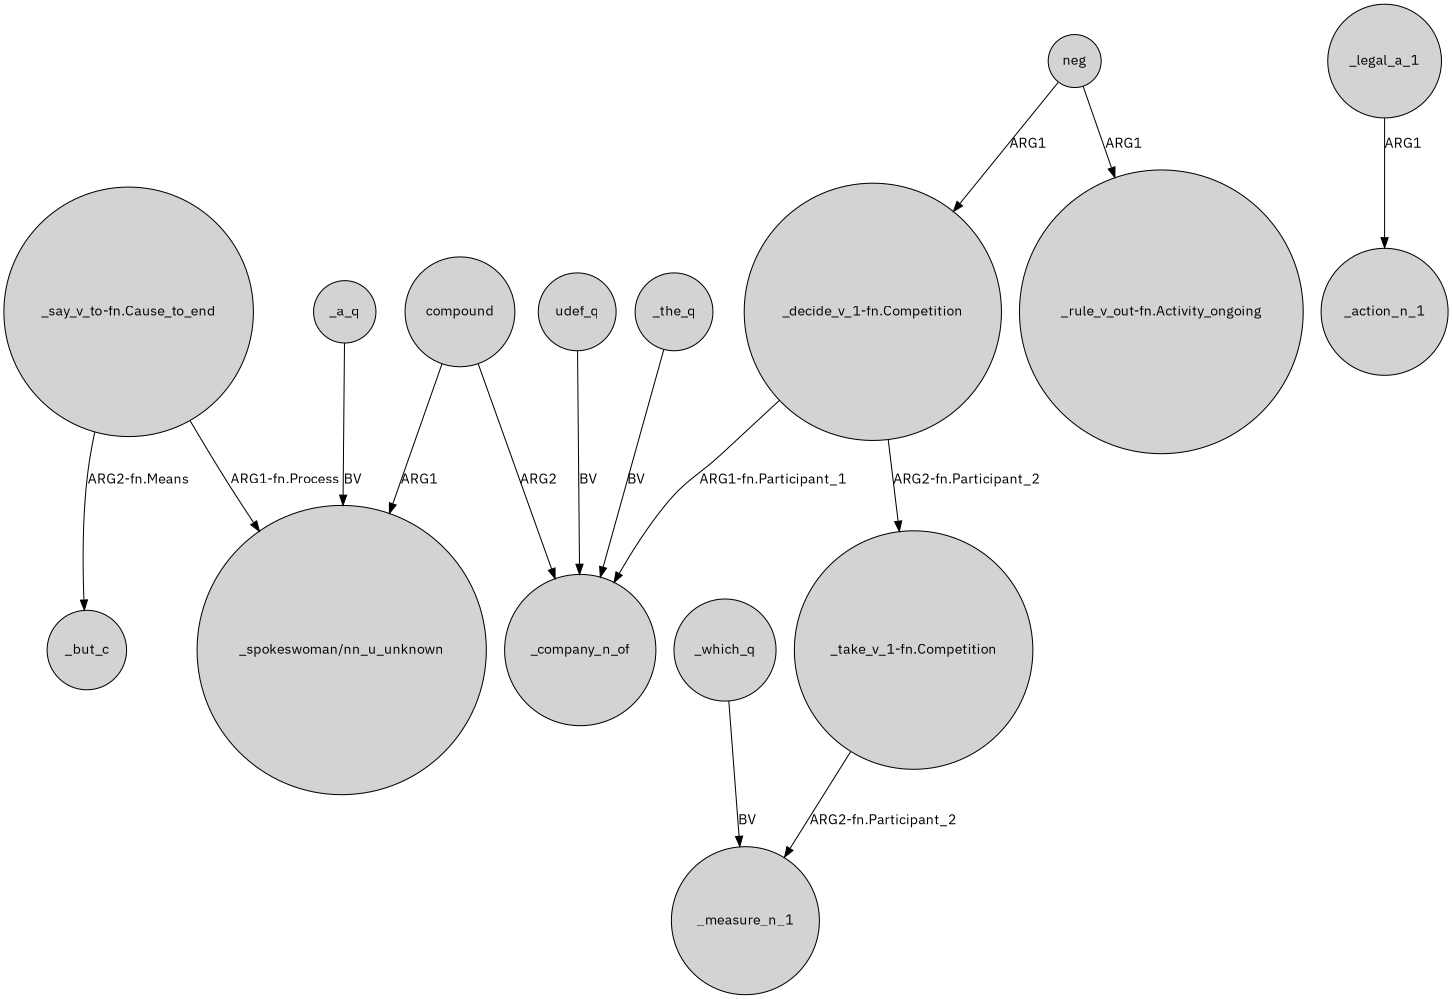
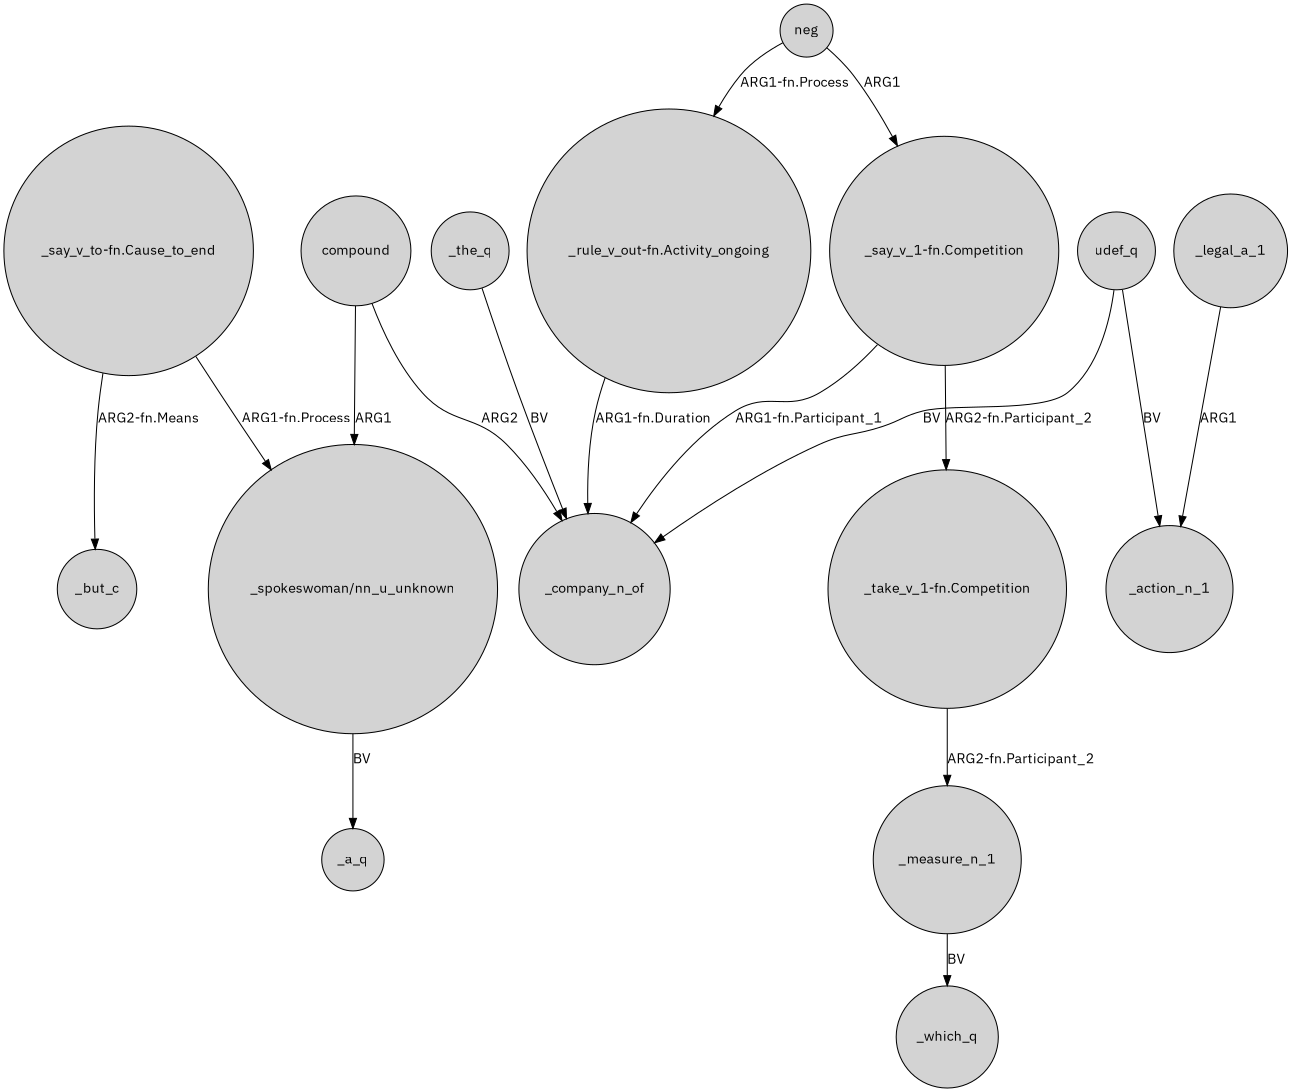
edge "neg" -> "_rule_v_out-fn.Activity_ongoing": label "ARG1" -> "ARG1-fn.Process"
node "_decide_v_1-fn.Competition": label "_decide_v_1-fn.Competition" -> "_say_v_1-fn.Competition"
edge "udef_q" -> "_action_n_1": added, label "BV"
edge "_a_q" -> "_spokeswoman/nn_u_unknown": reversed
edge "_rule_v_out-fn.Activity_ongoing" -> "_company_n_of": added, label "ARG1-fn.Duration"
edge "_which_q" -> "_measure_n_1": reversed
